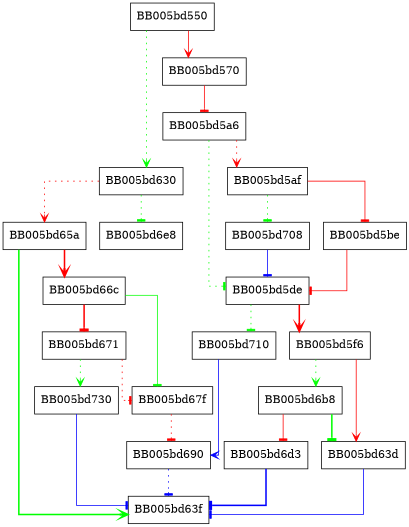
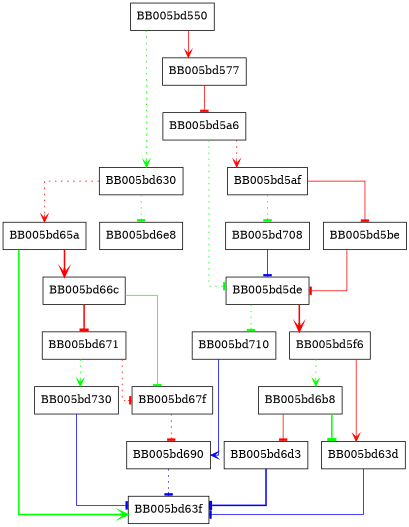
node "BB005bd570": label "BB005bd570" -> "BB005bd577"
